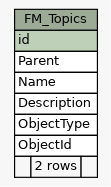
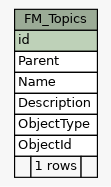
node "FM_Topics": text "2 rows" -> "1 rows"
